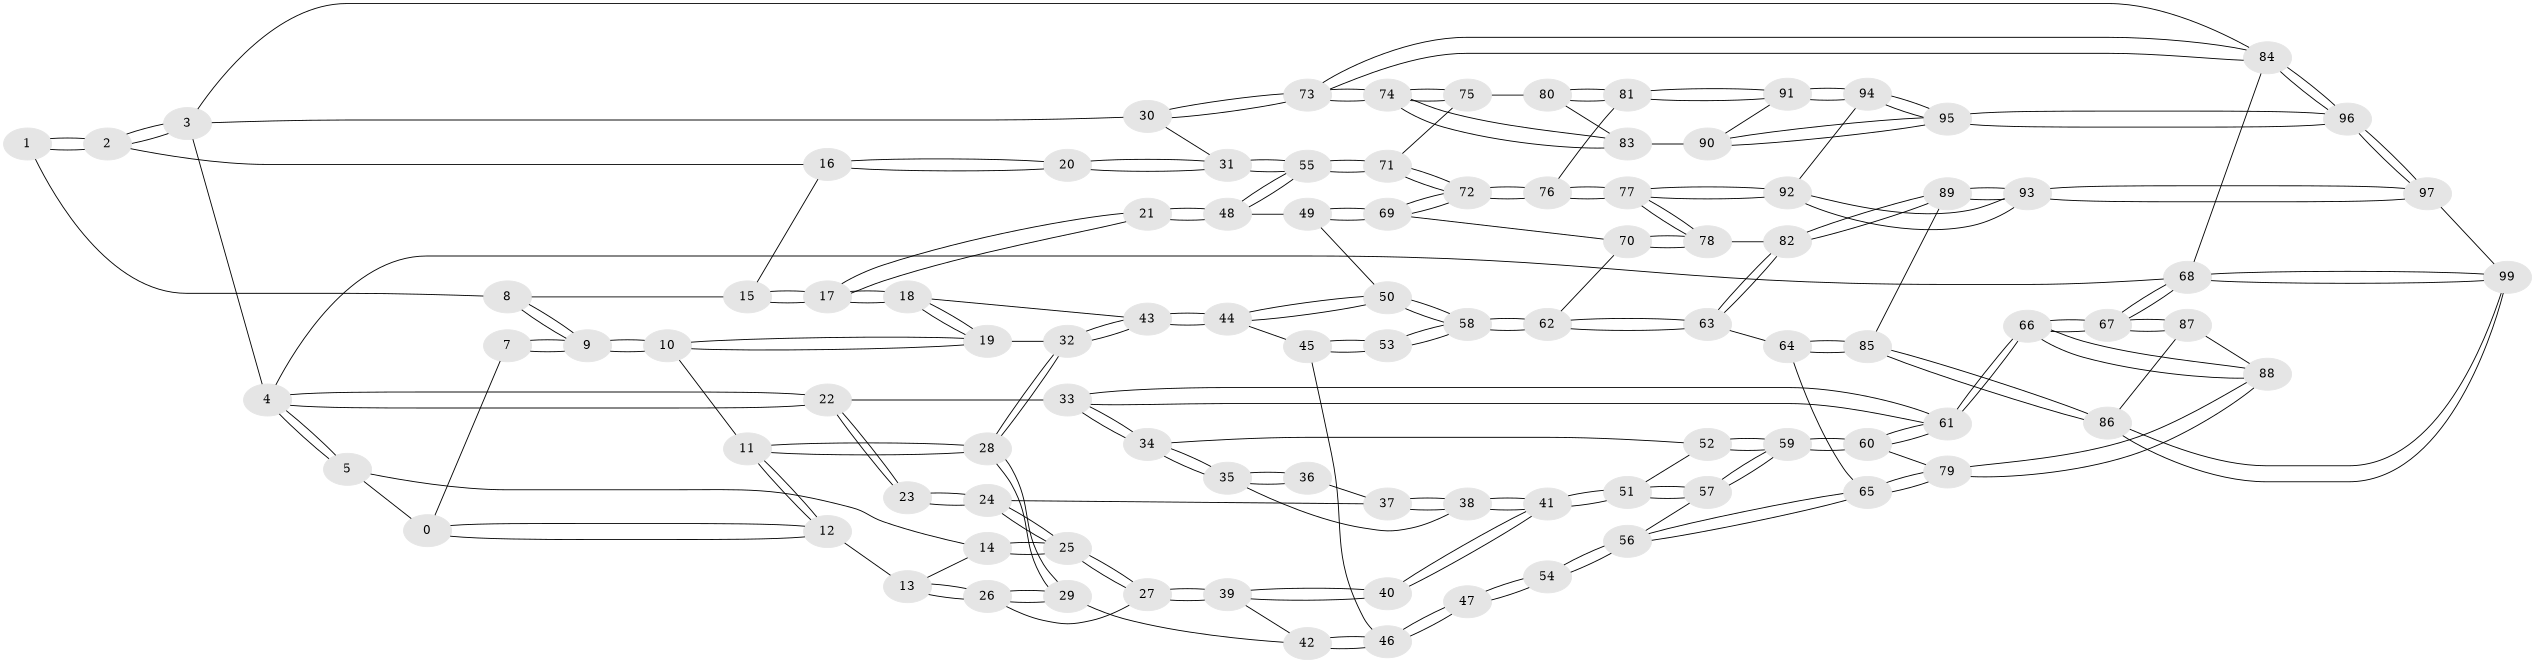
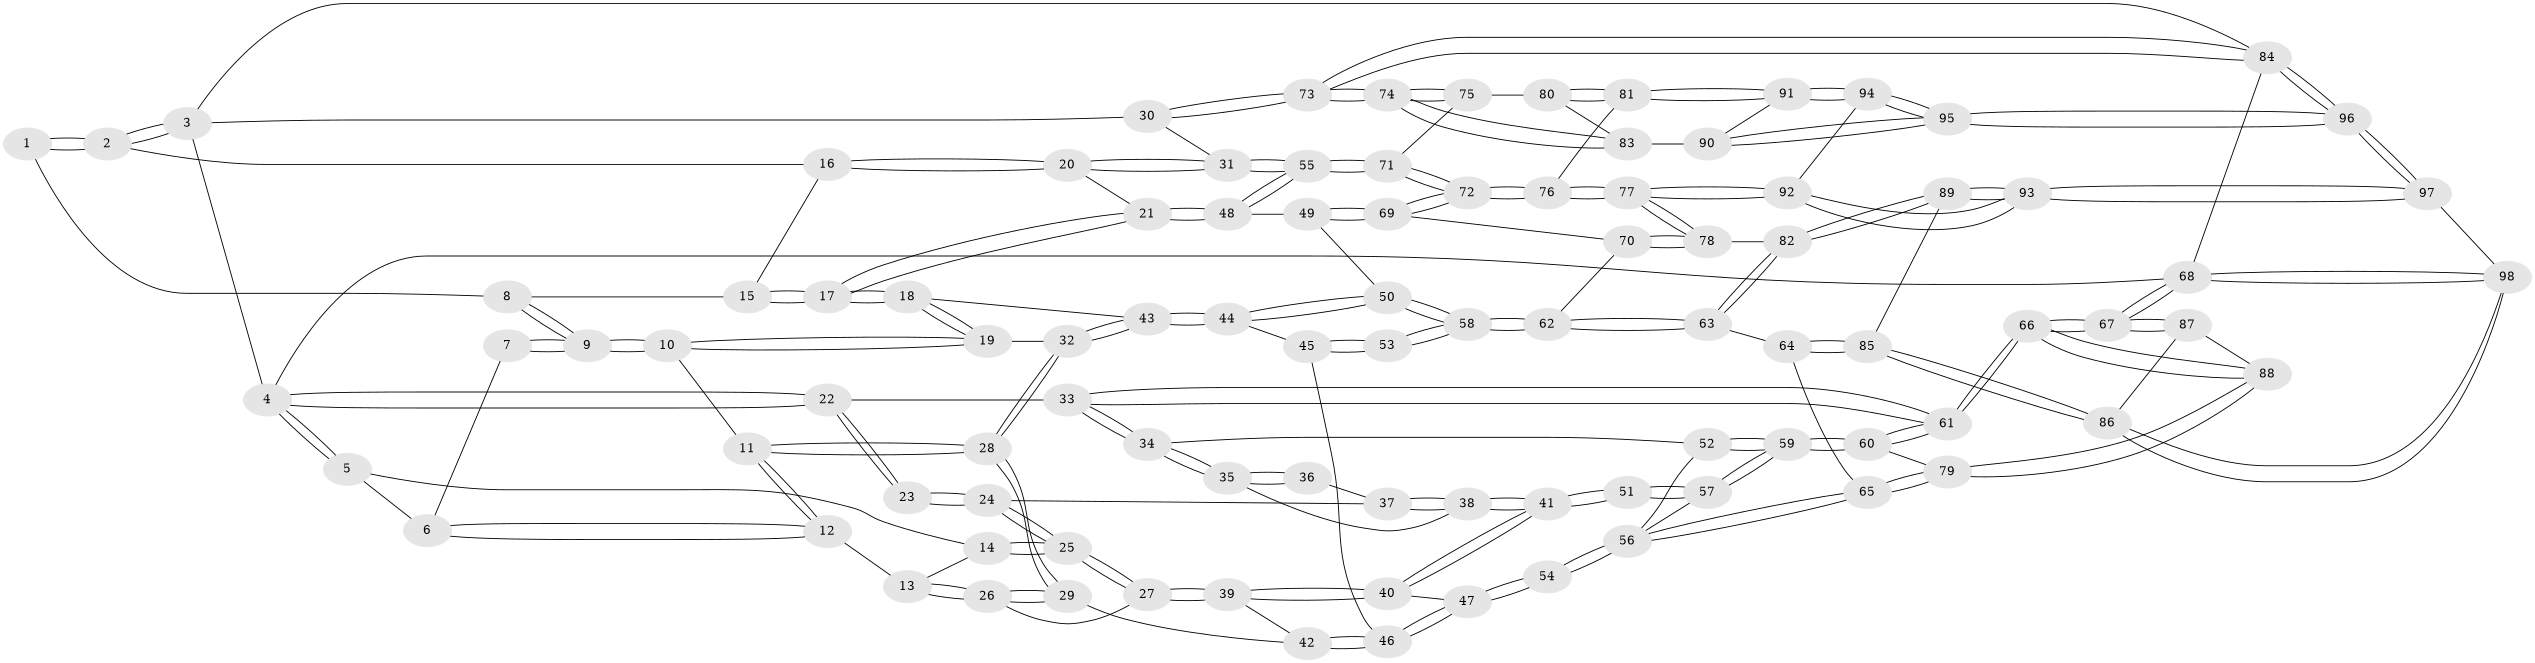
edge "20" -- "21": added
node "99": label "99" -> "98"
edge "52" -- "51": now "52" -- "56"
node "0": label "0" -> "6"
edge "40" -- "47": added
